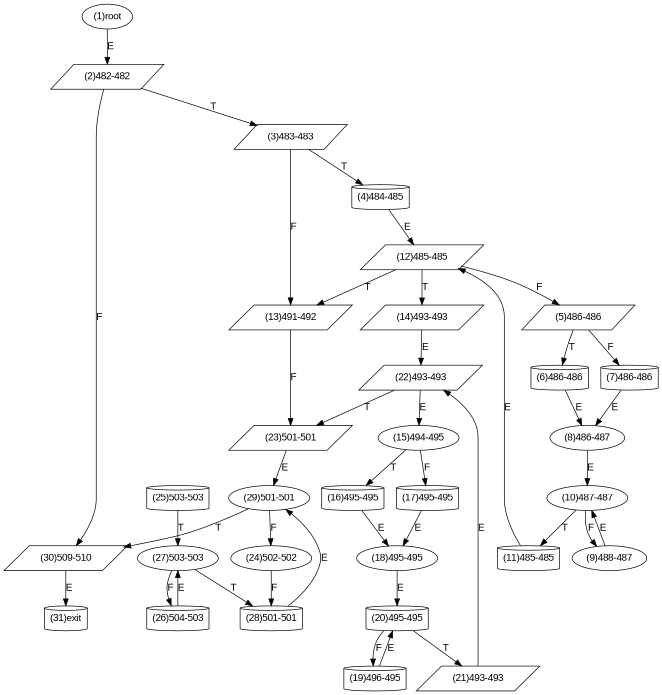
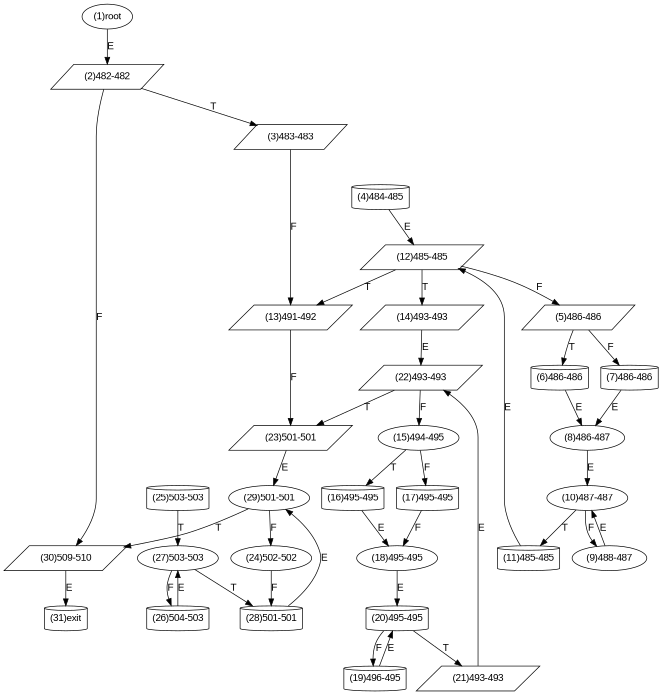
edge "(3)483-483" -> "(4)484-485": removed, label "T"
edge "(22)493-493" -> "(15)494-495": label "E" -> "F"
edge "(17)495-495" -> "(18)495-495": label "E" -> "F"
